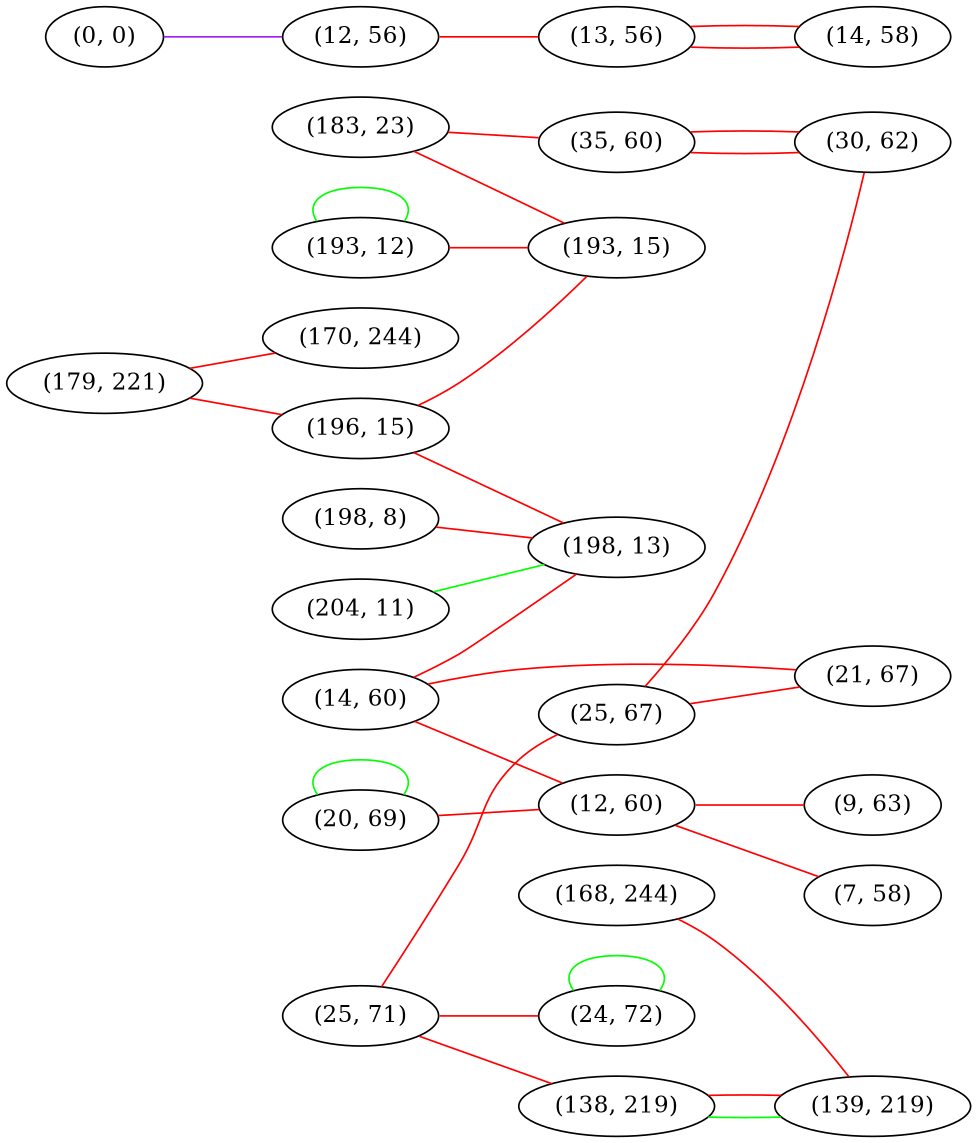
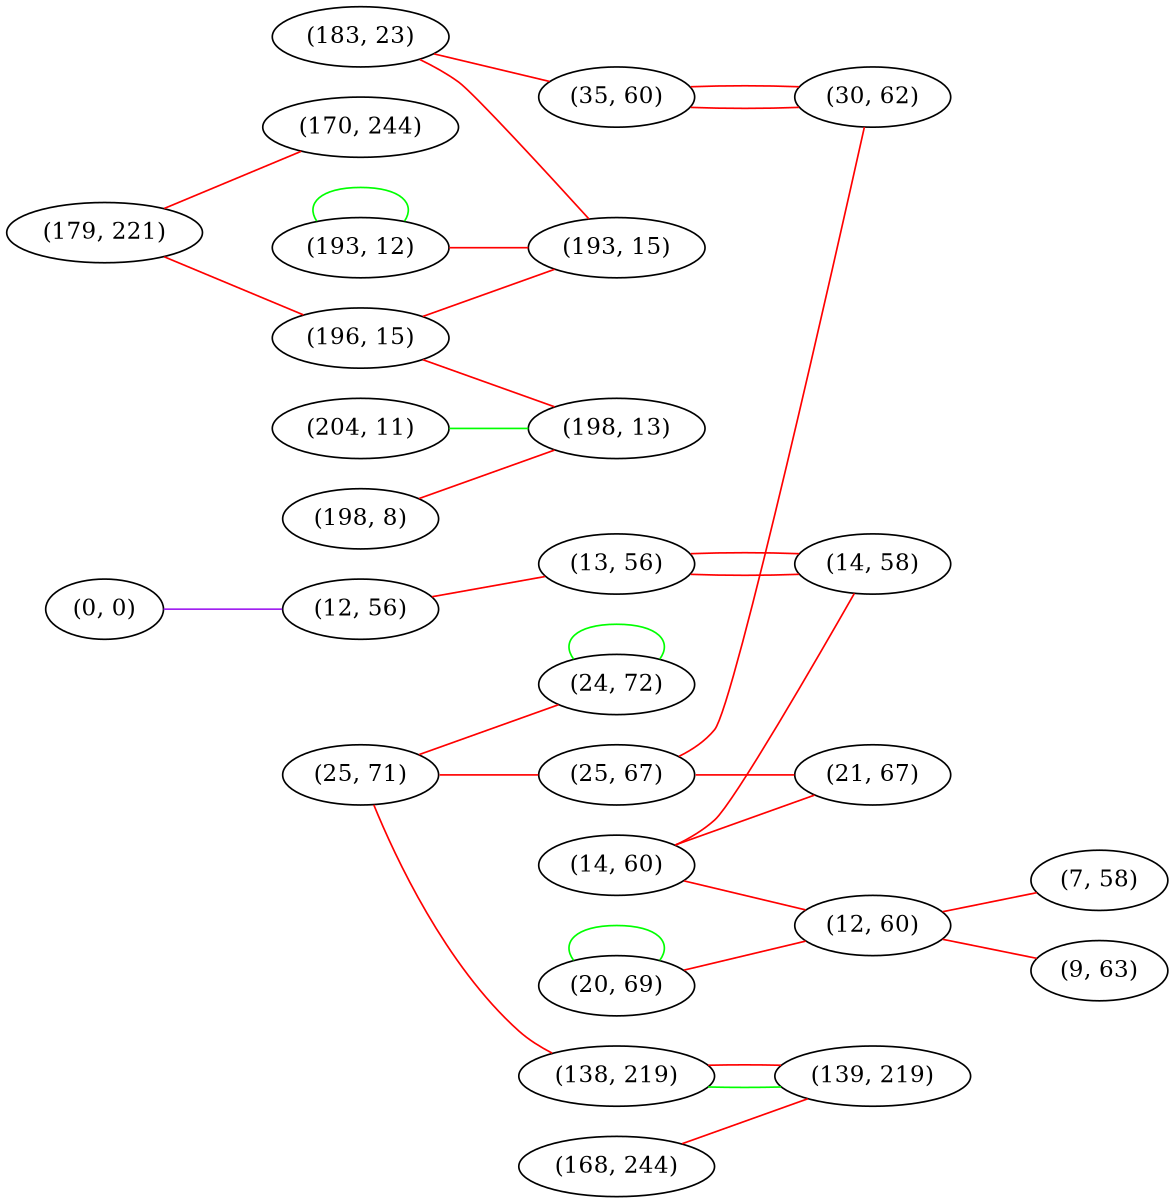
edge "(198, 13)" -- "(14, 60)": now "(14, 58)" -- "(14, 60)"
